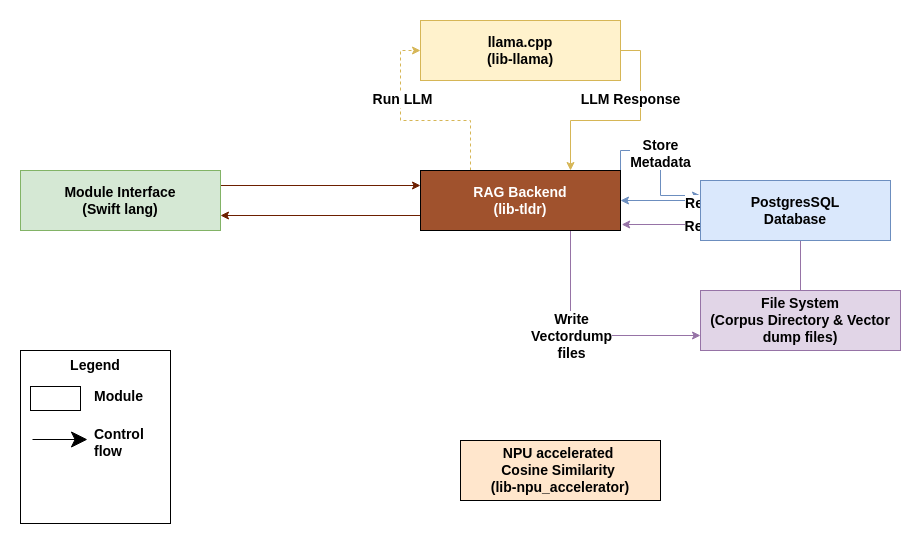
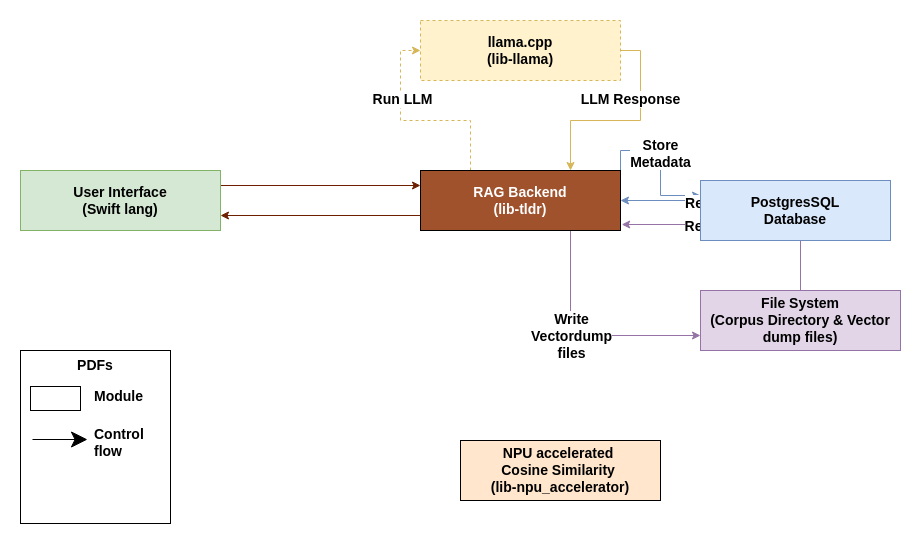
node "llama.cpp(lib-llama)": style solid -> dashed
node "Module Interface(Swift lang)": label "Module Interface(Swift lang)" -> "User Interface(Swift lang)"
node "Legend": label "Legend" -> "PDFs"
